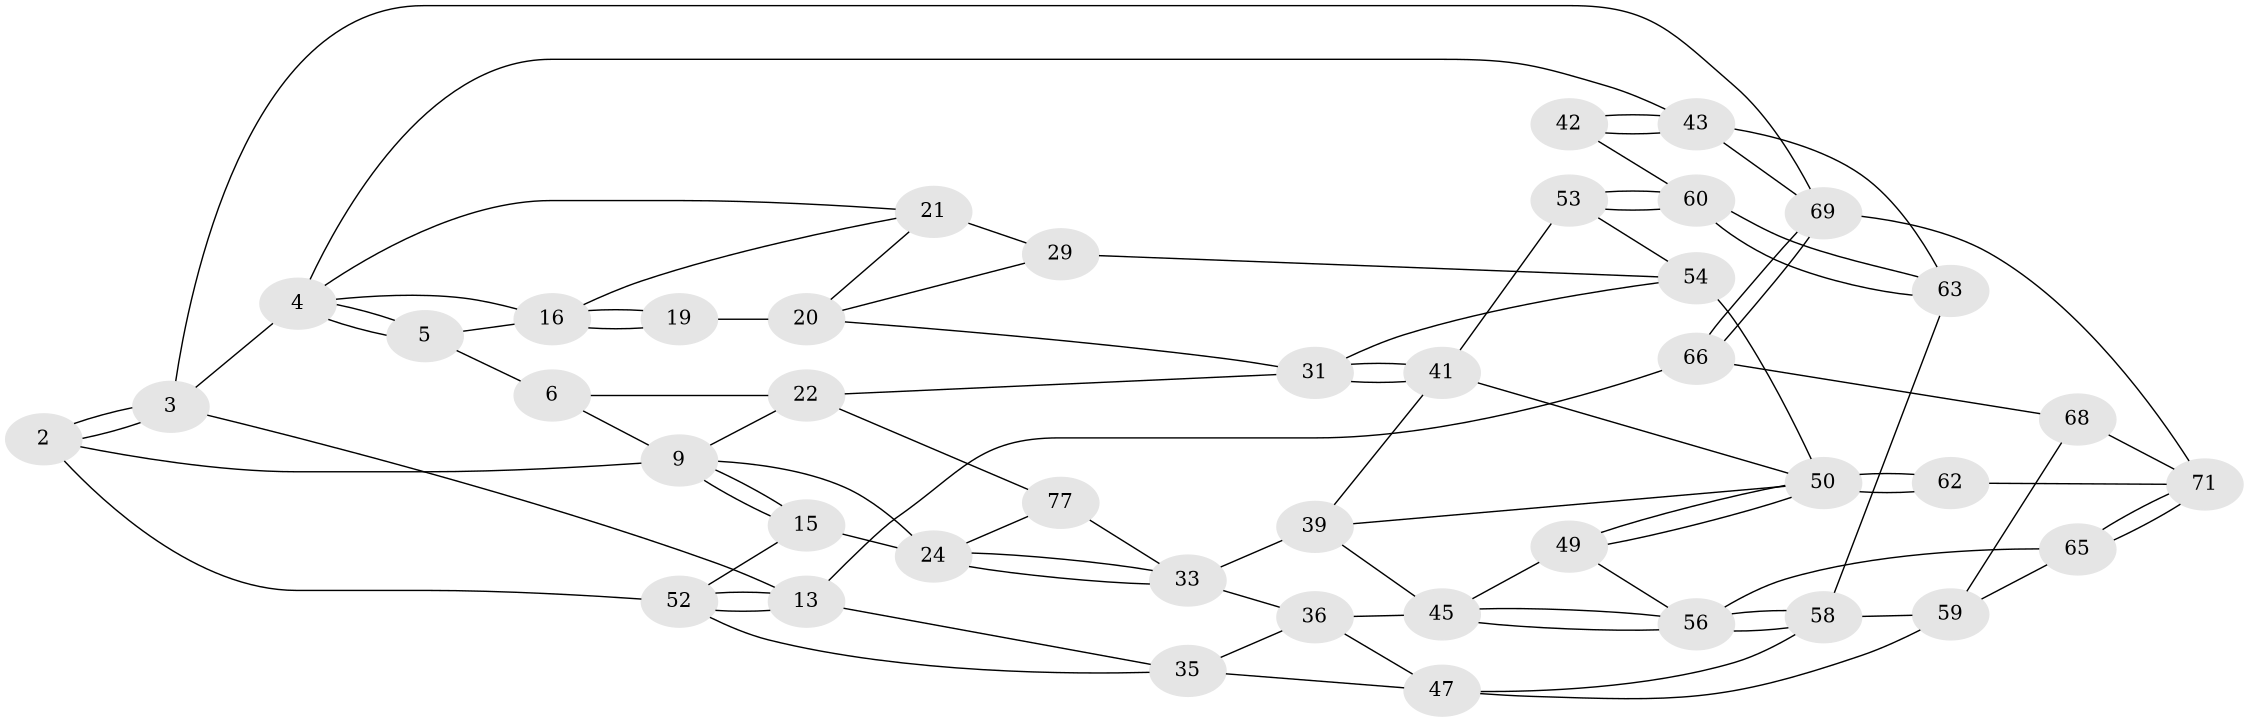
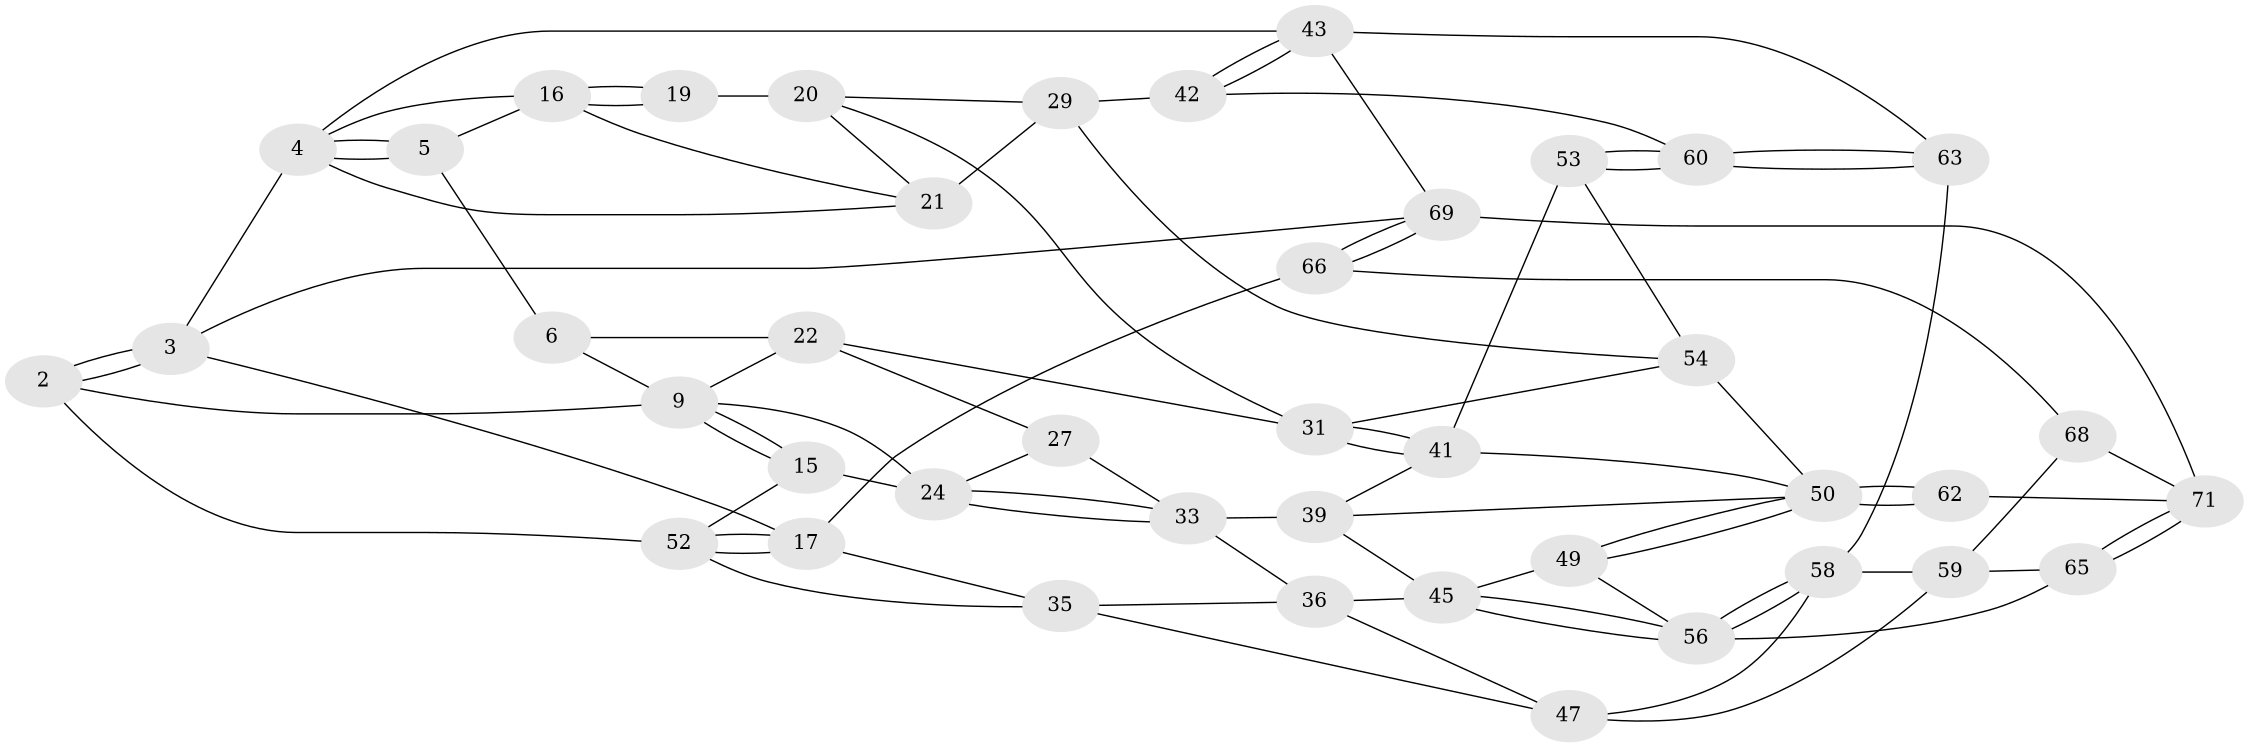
edge "42" -- "29": added
node "77": label "77" -> "27"
node "13": label "13" -> "17"
